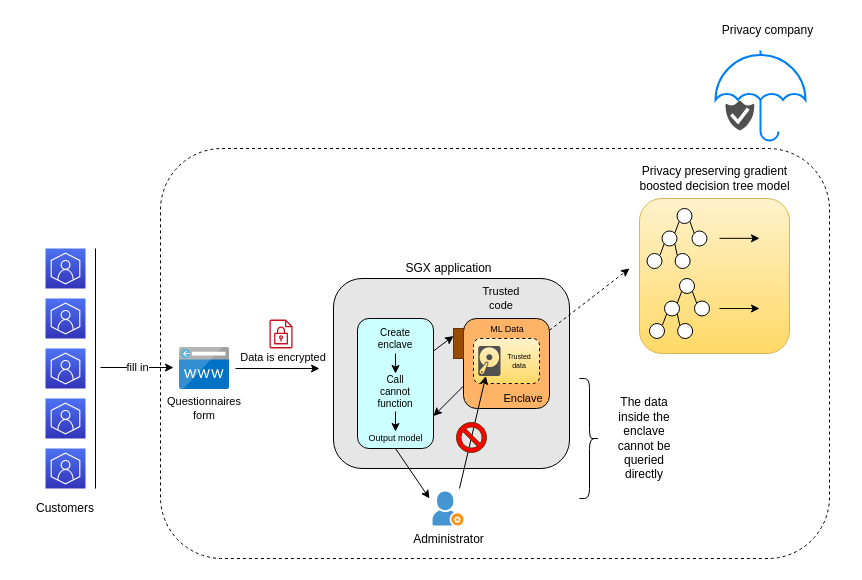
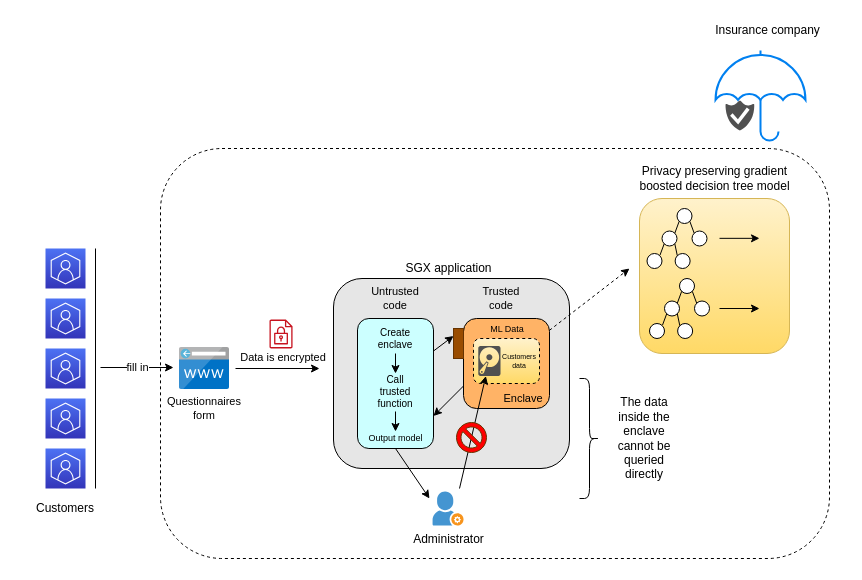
node "Privacy company": label "Privacy company" -> "Insurance company"
node "Untrusted code": added
node "Trusted data": label "Trusted data" -> "Customers data"
node "Call cannot function": label "Call cannot function" -> "Call trusted function"
